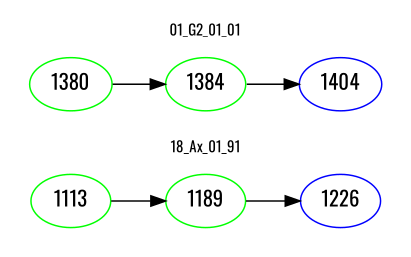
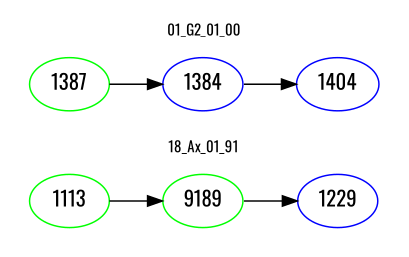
cluster "01_G2_01_01": label "01_G2_01_01" -> "01_G2_01_00"
node "1380": label "1380" -> "1387"
node "1384": color green -> blue
node "1189": label "1189" -> "9189"
node "1226": label "1226" -> "1229"
